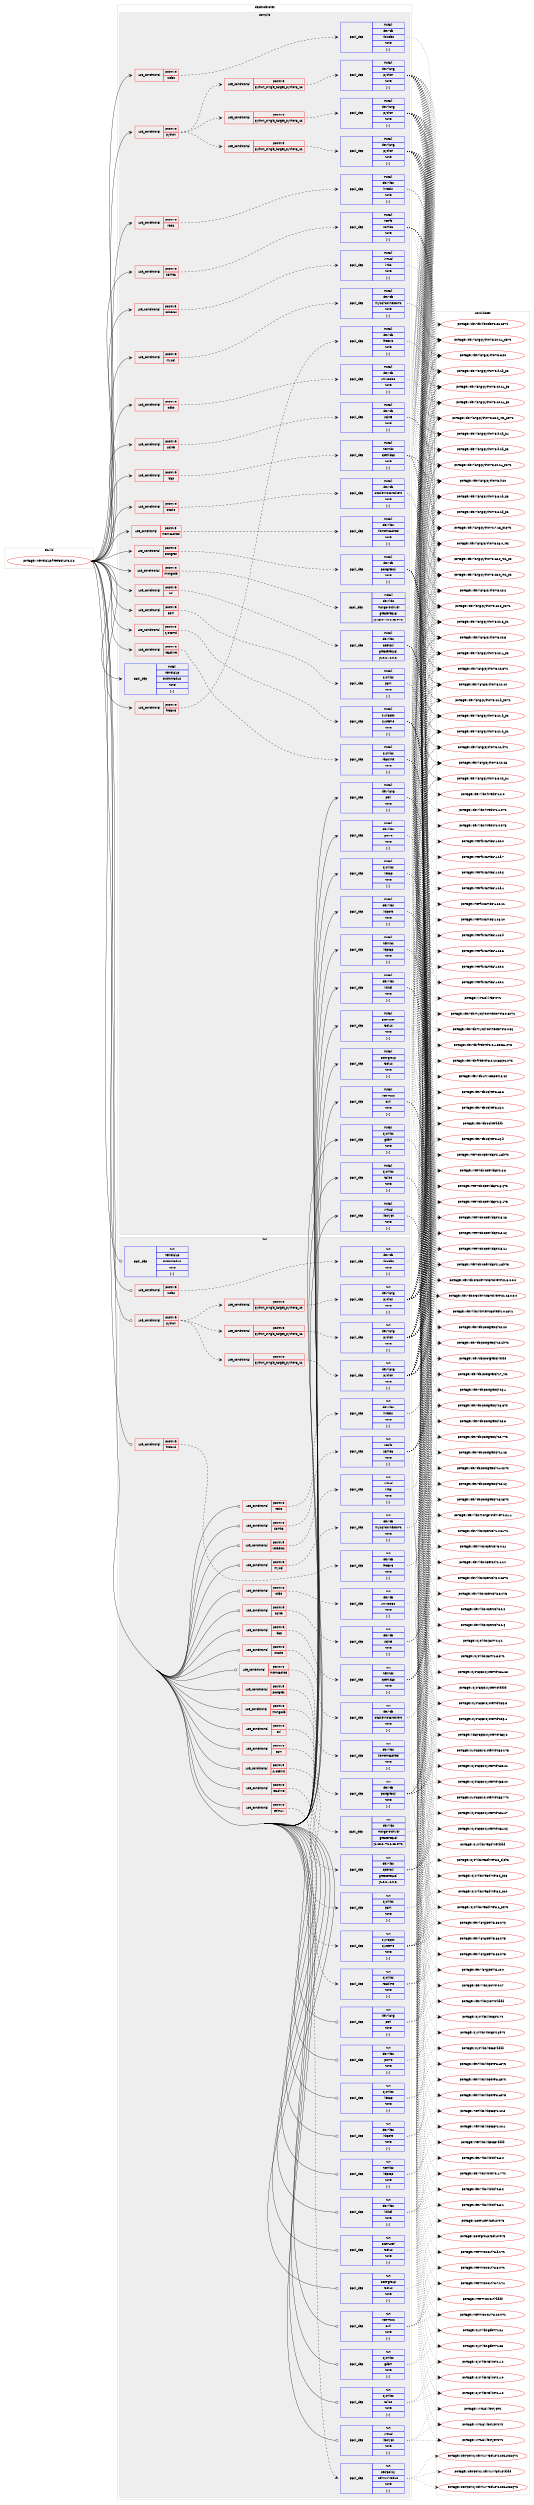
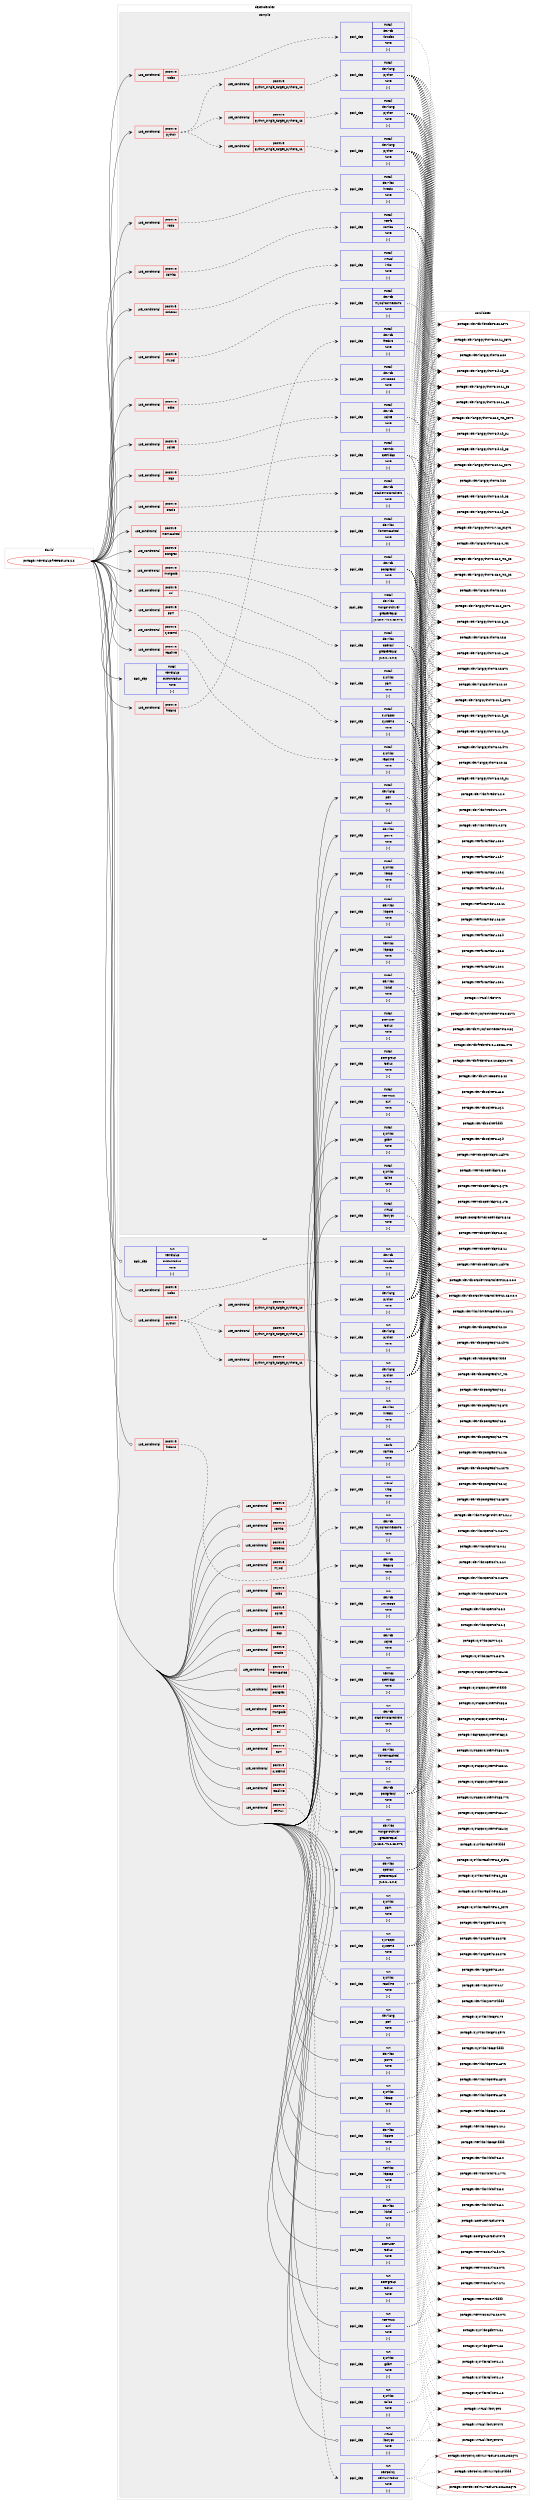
node "portage://net-nds/openldap-2.5.18": label "portage://net-nds/openldap-2.5.18" -> "portage://postgres-nds/openldap-2.5.18"
node "portage://sec-policy/selinux-radius-2.20240226-r2": label "portage://sec-policy/selinux-radius-2.20240226-r2" -> "portage://sec-dev/selinux-radius-2.20240226-r2"
